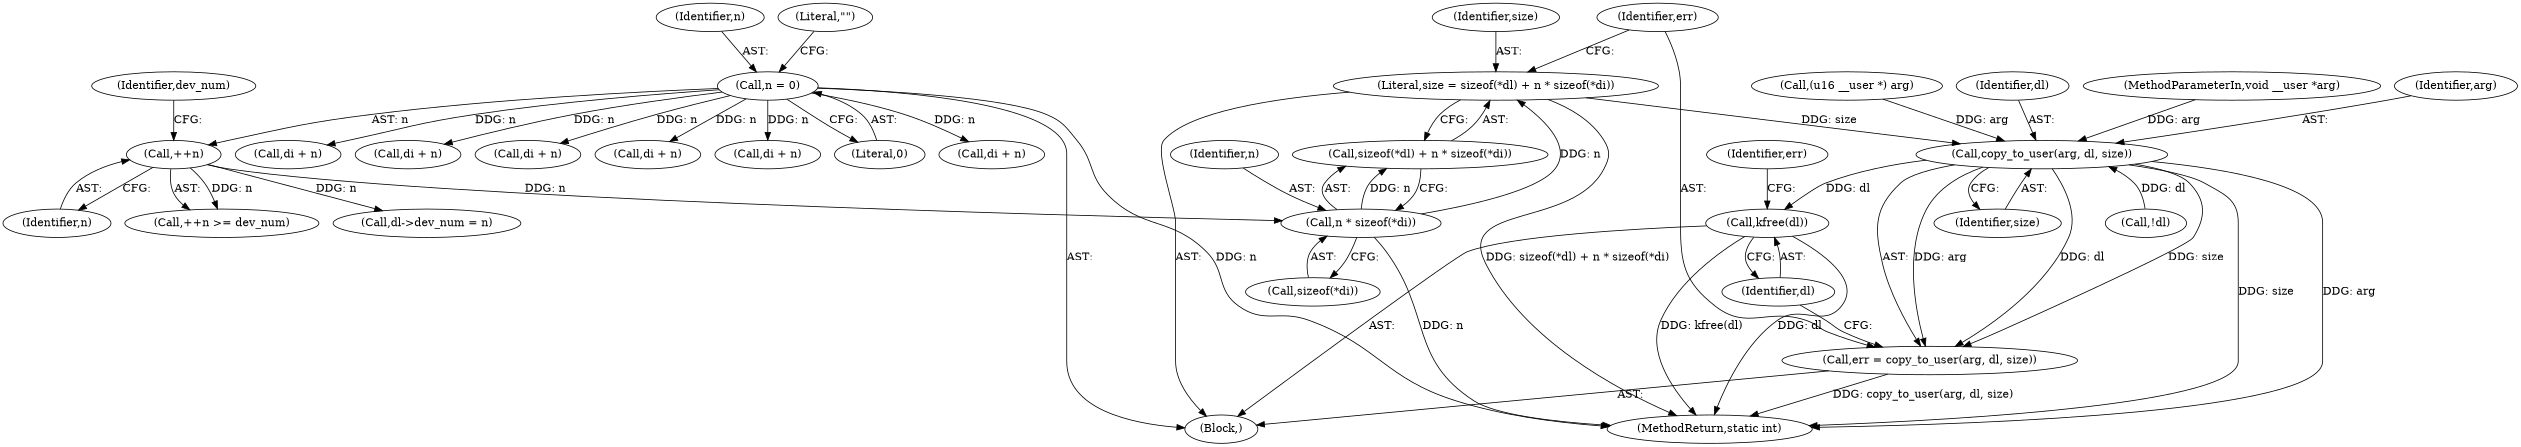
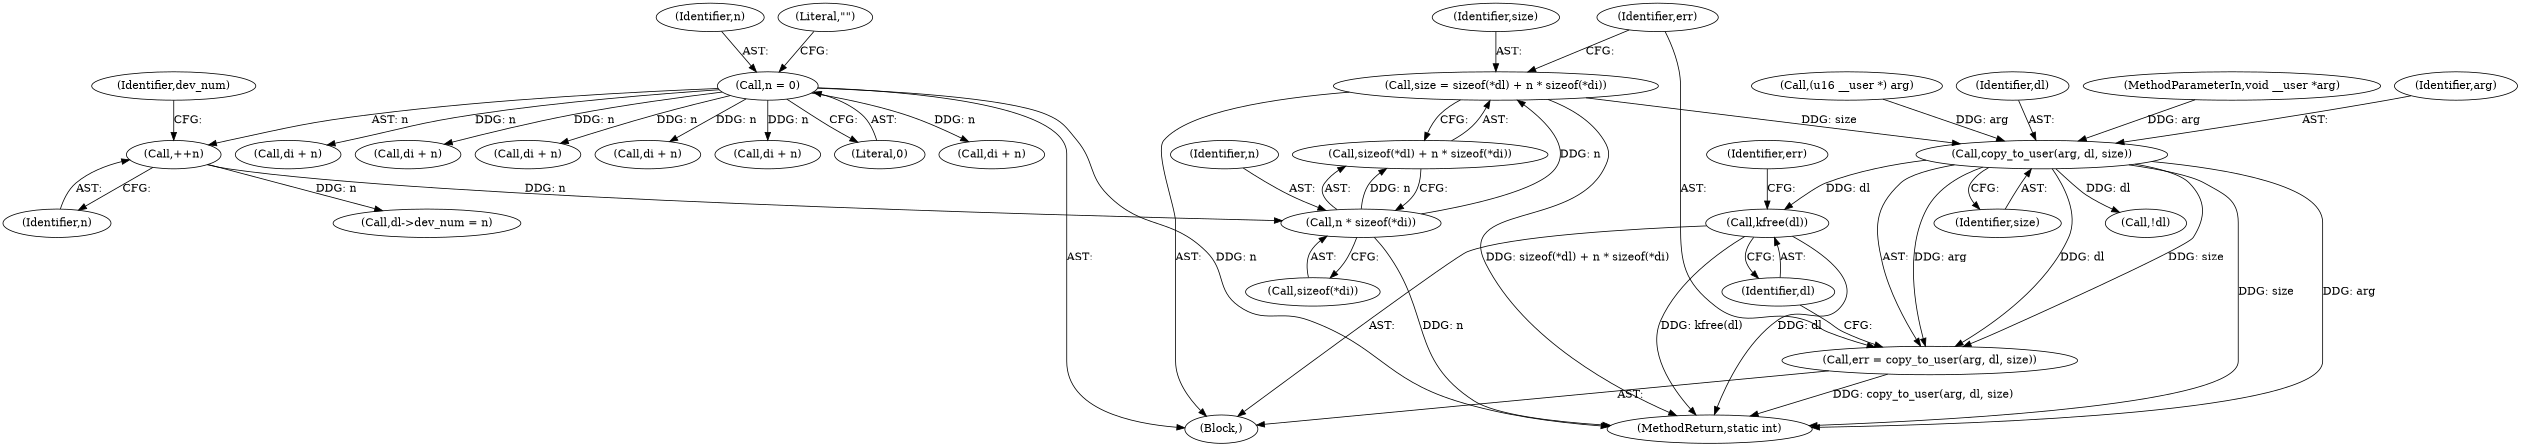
node "(Literal,size = sizeof(*dl) + n * sizeof(*di))": label "(Literal,size = sizeof(*dl) + n * sizeof(*di))" -> "(Call,size = sizeof(*dl) + n * sizeof(*di))"
edge "(Call,!dl)" -> "(Call,copy_to_user(arg, dl, size))": reversed
node "(Call,++n >= dev_num)": removed
